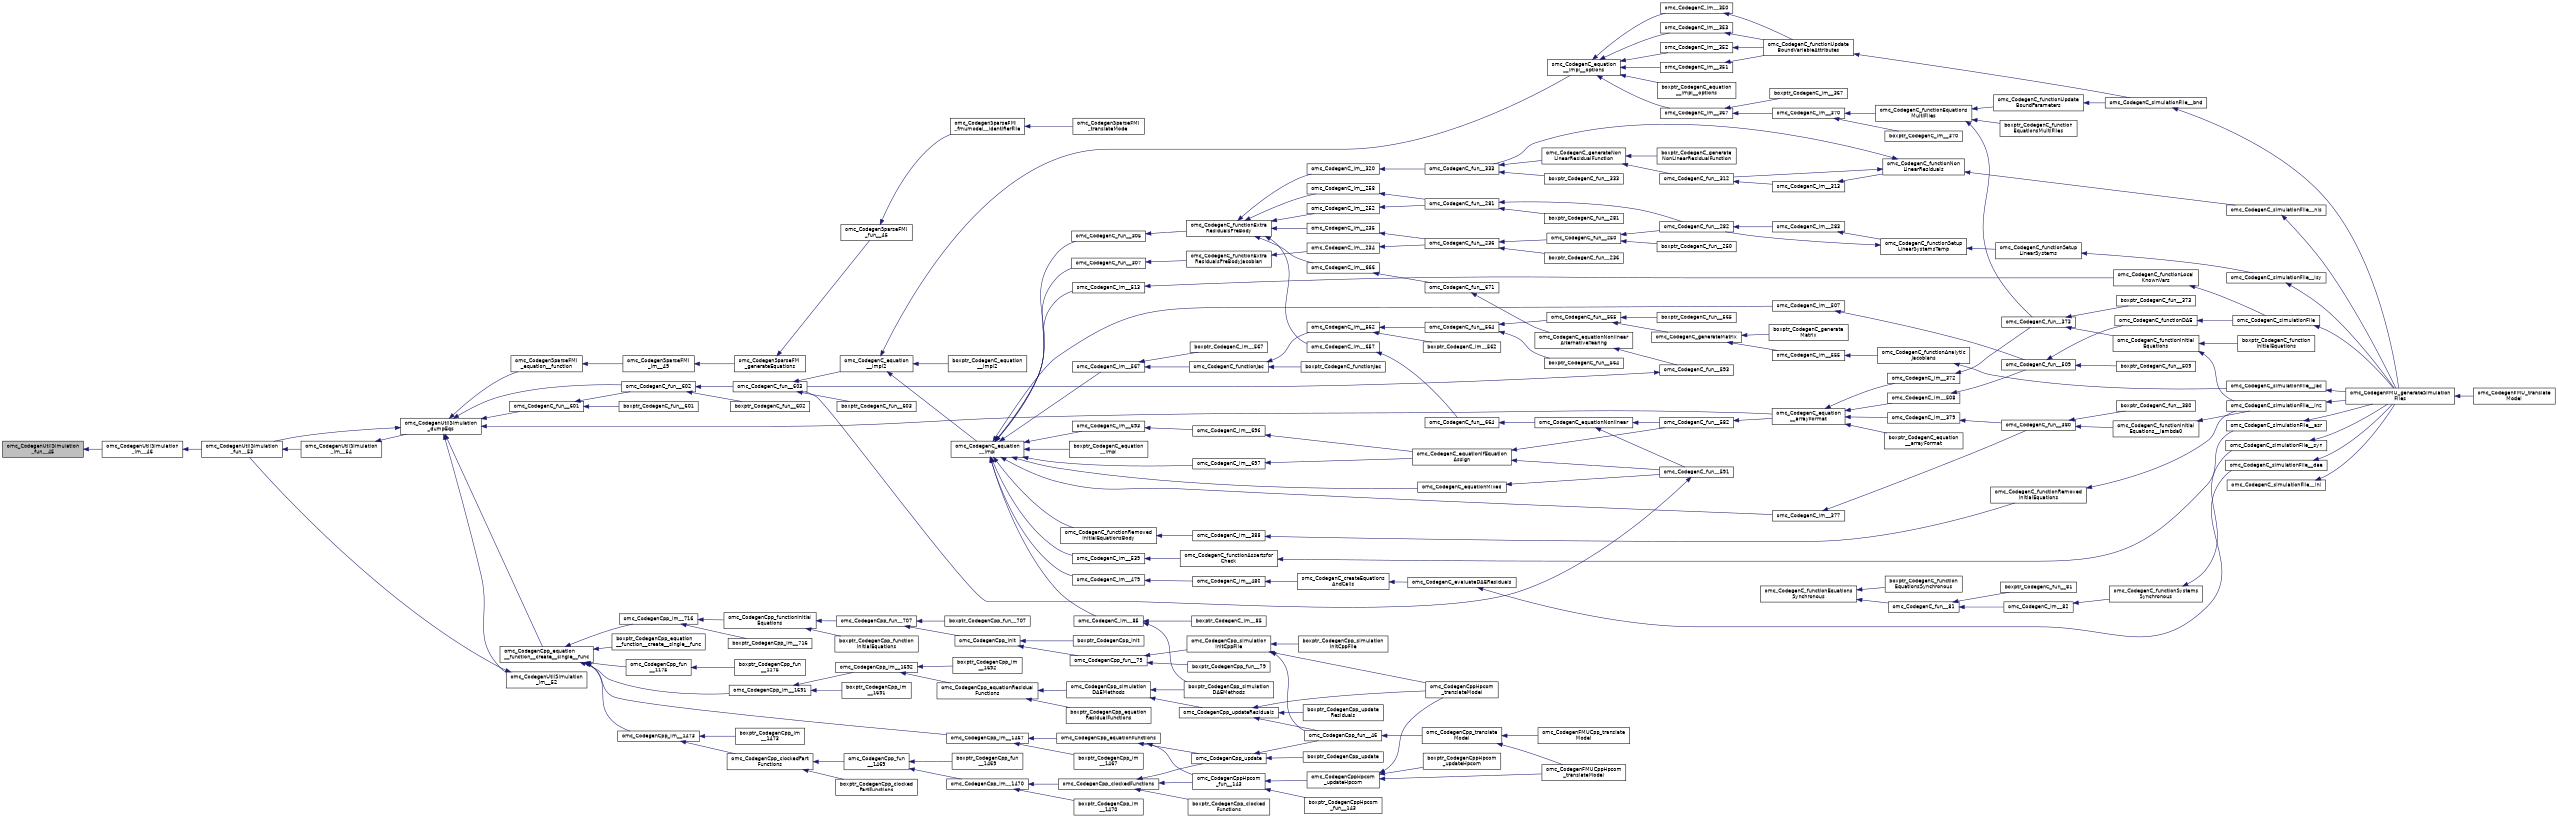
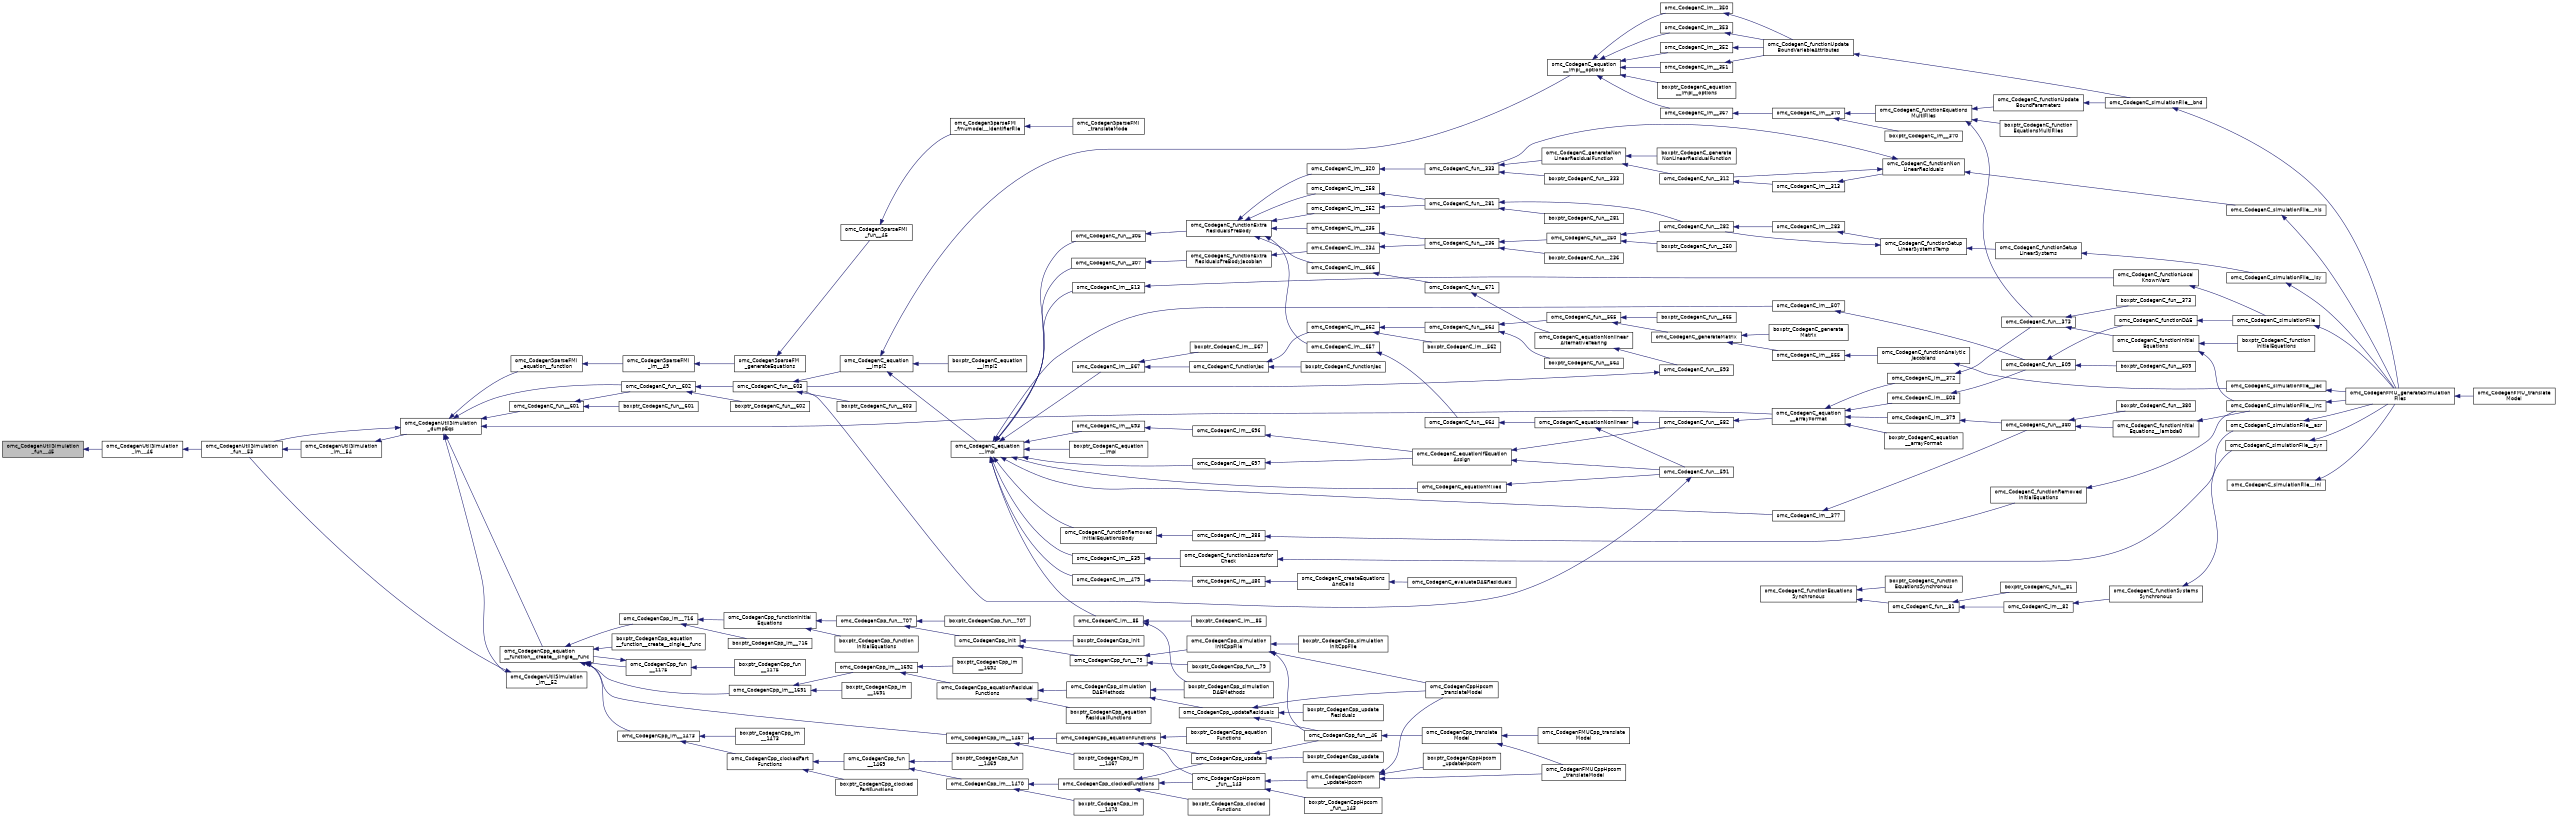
node "boxptr_CodegenC_lm__367": removed
node "omc_CodegenC_simulationFile__dae": removed
edge "omc_CodegenCpp_equation __function__create__single__func" -> "omc_CodegenCpp_fun __1175": added
node "boxptr_CodegenCpp_equation Functions": added
